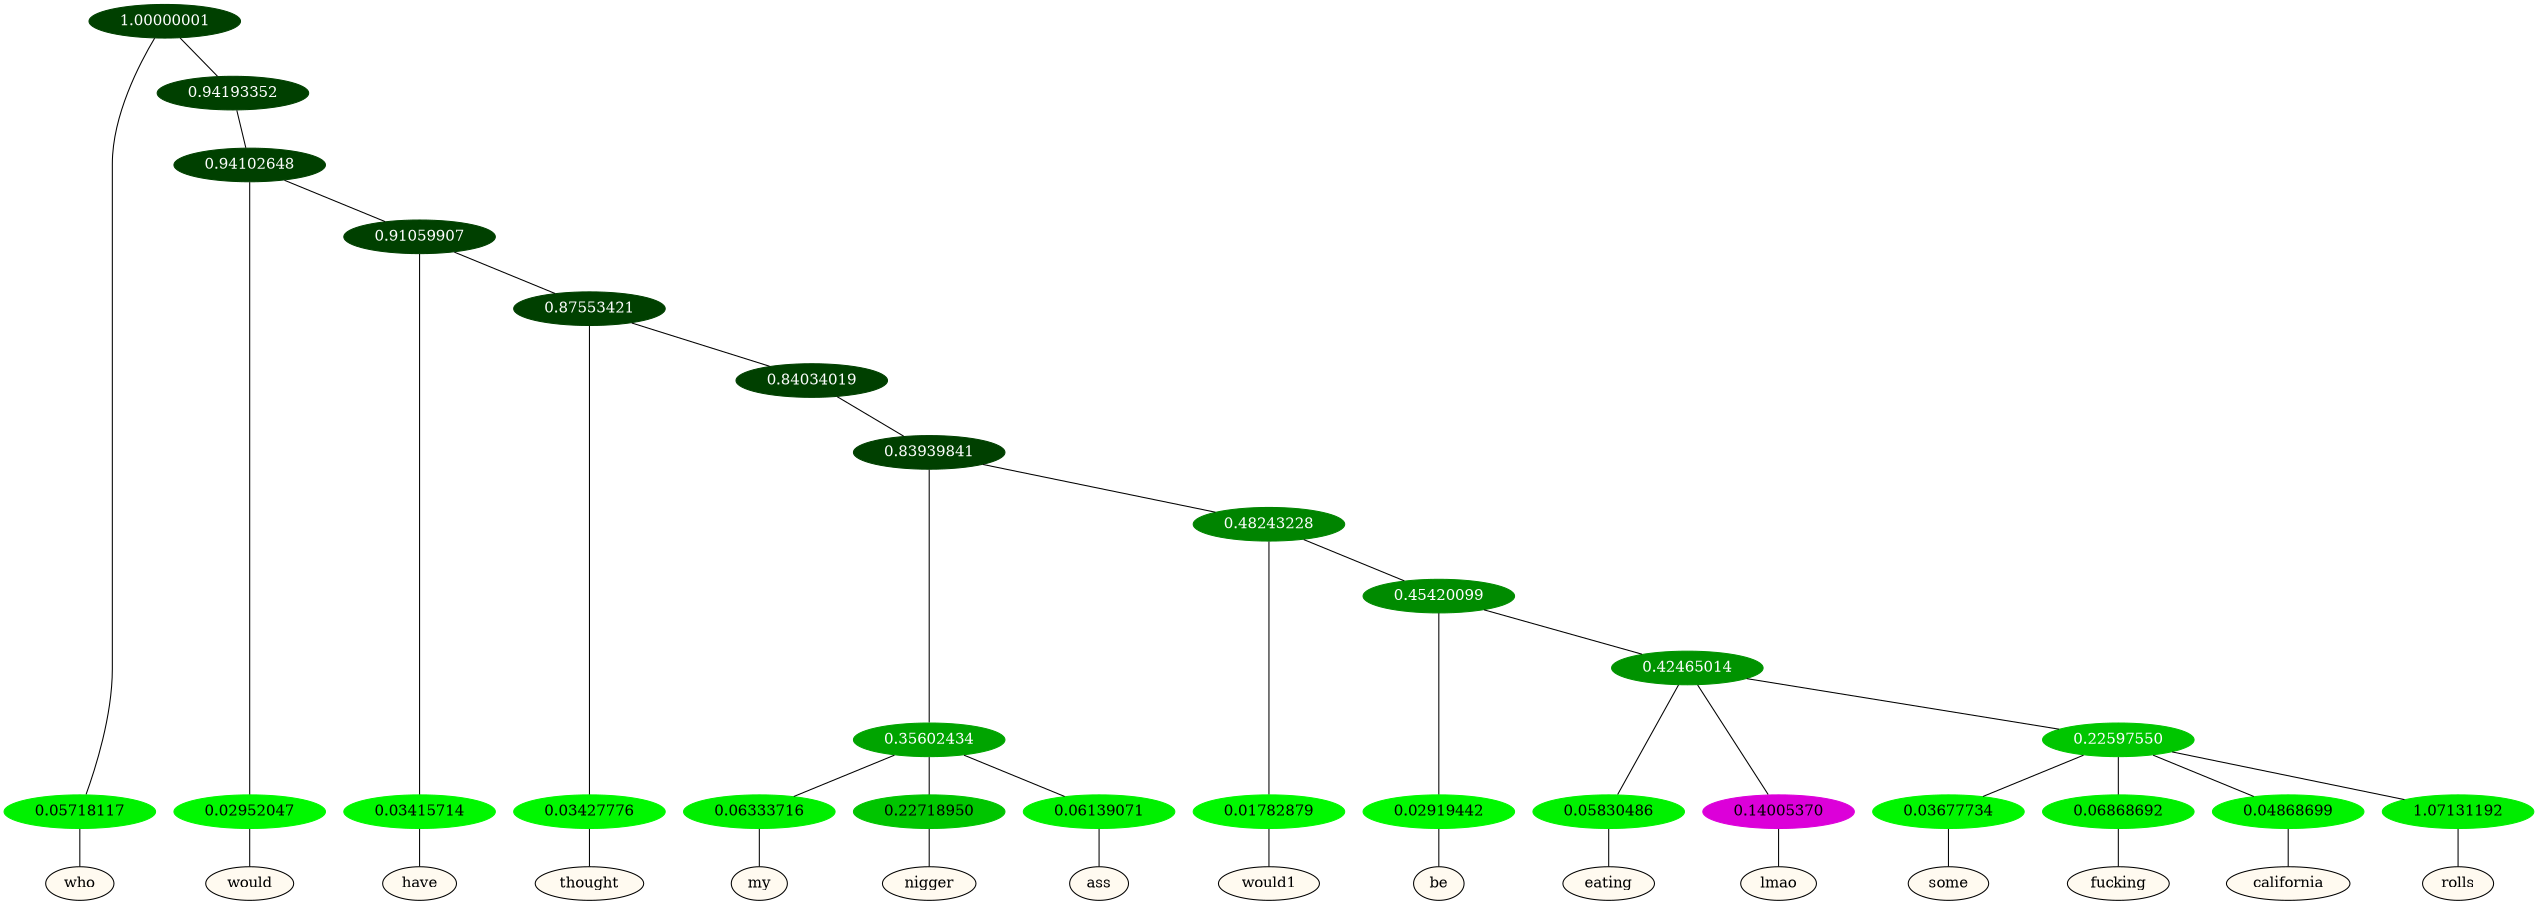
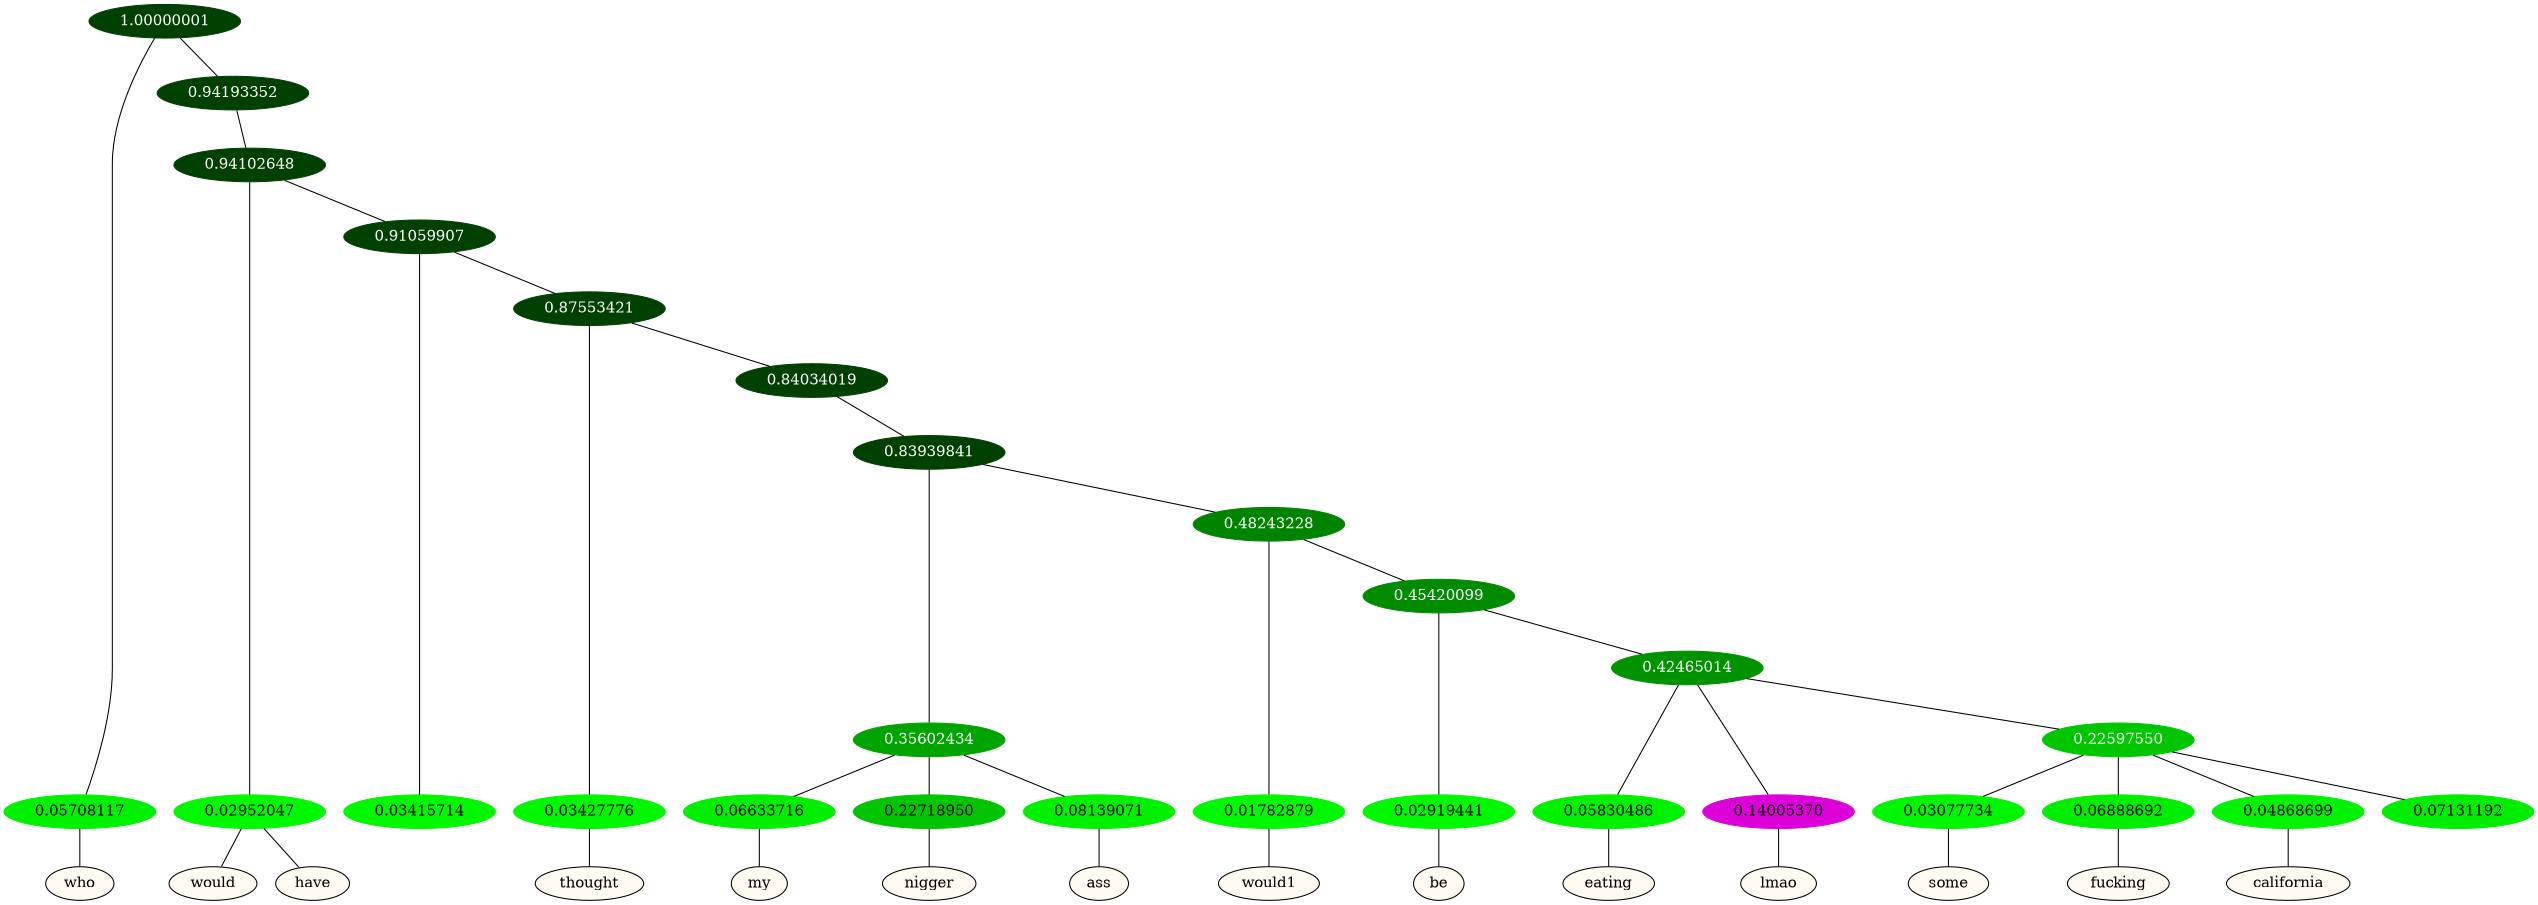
node "0.05718117": label "0.05718117" -> "0.05708117"
node "0.06333716": label "0.06333716" -> "0.06633716"
node "0.06139071": label "0.06139071" -> "0.08139071"
node "0.02919442": label "0.02919442" -> "0.02919441"
node "0.03677734": label "0.03677734" -> "0.03077734"
node "0.06868692": label "0.06868692" -> "0.06888692"
node "1.07131192": label "1.07131192" -> "0.07131192"
edge "0.03415714" -- "have": now "0.02952047" -- "have"
node "rolls": removed
